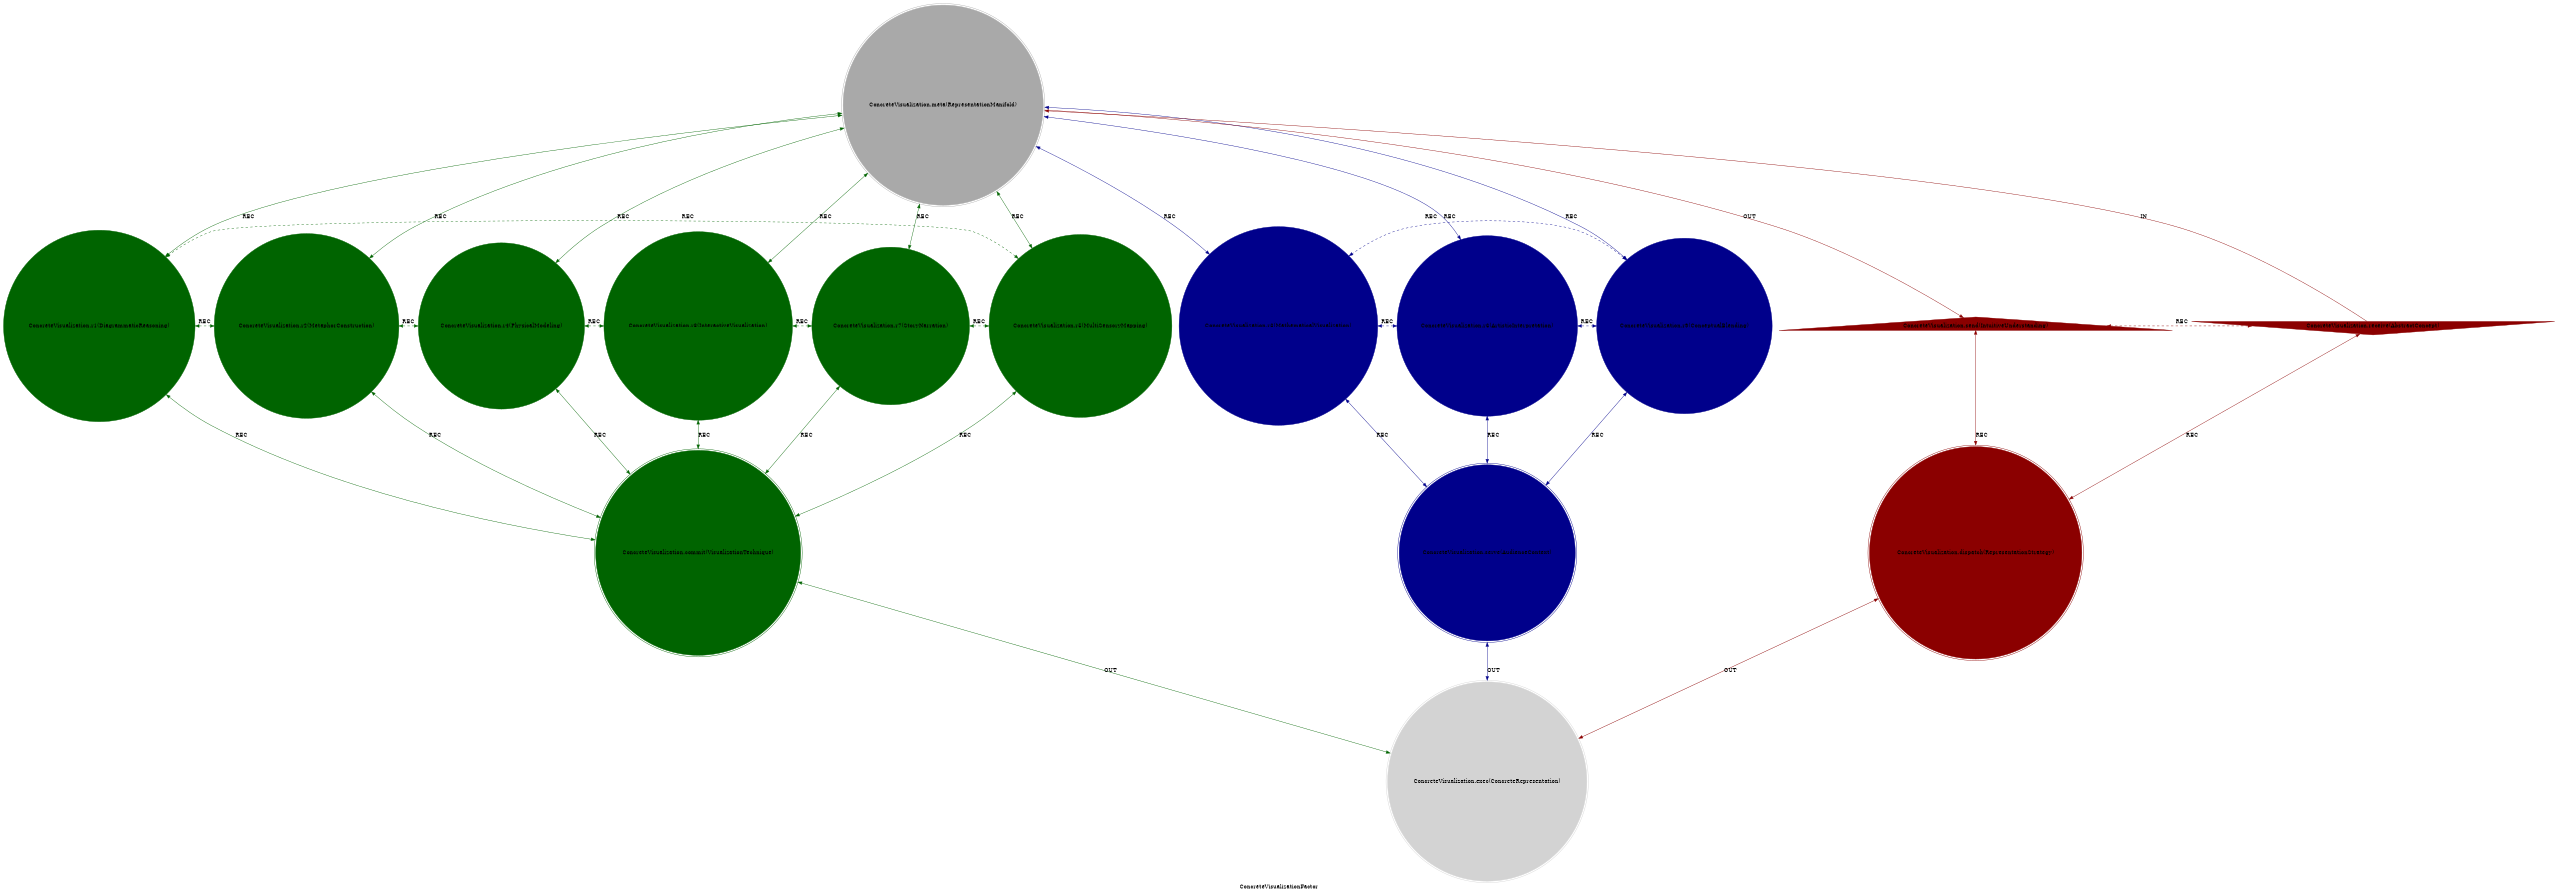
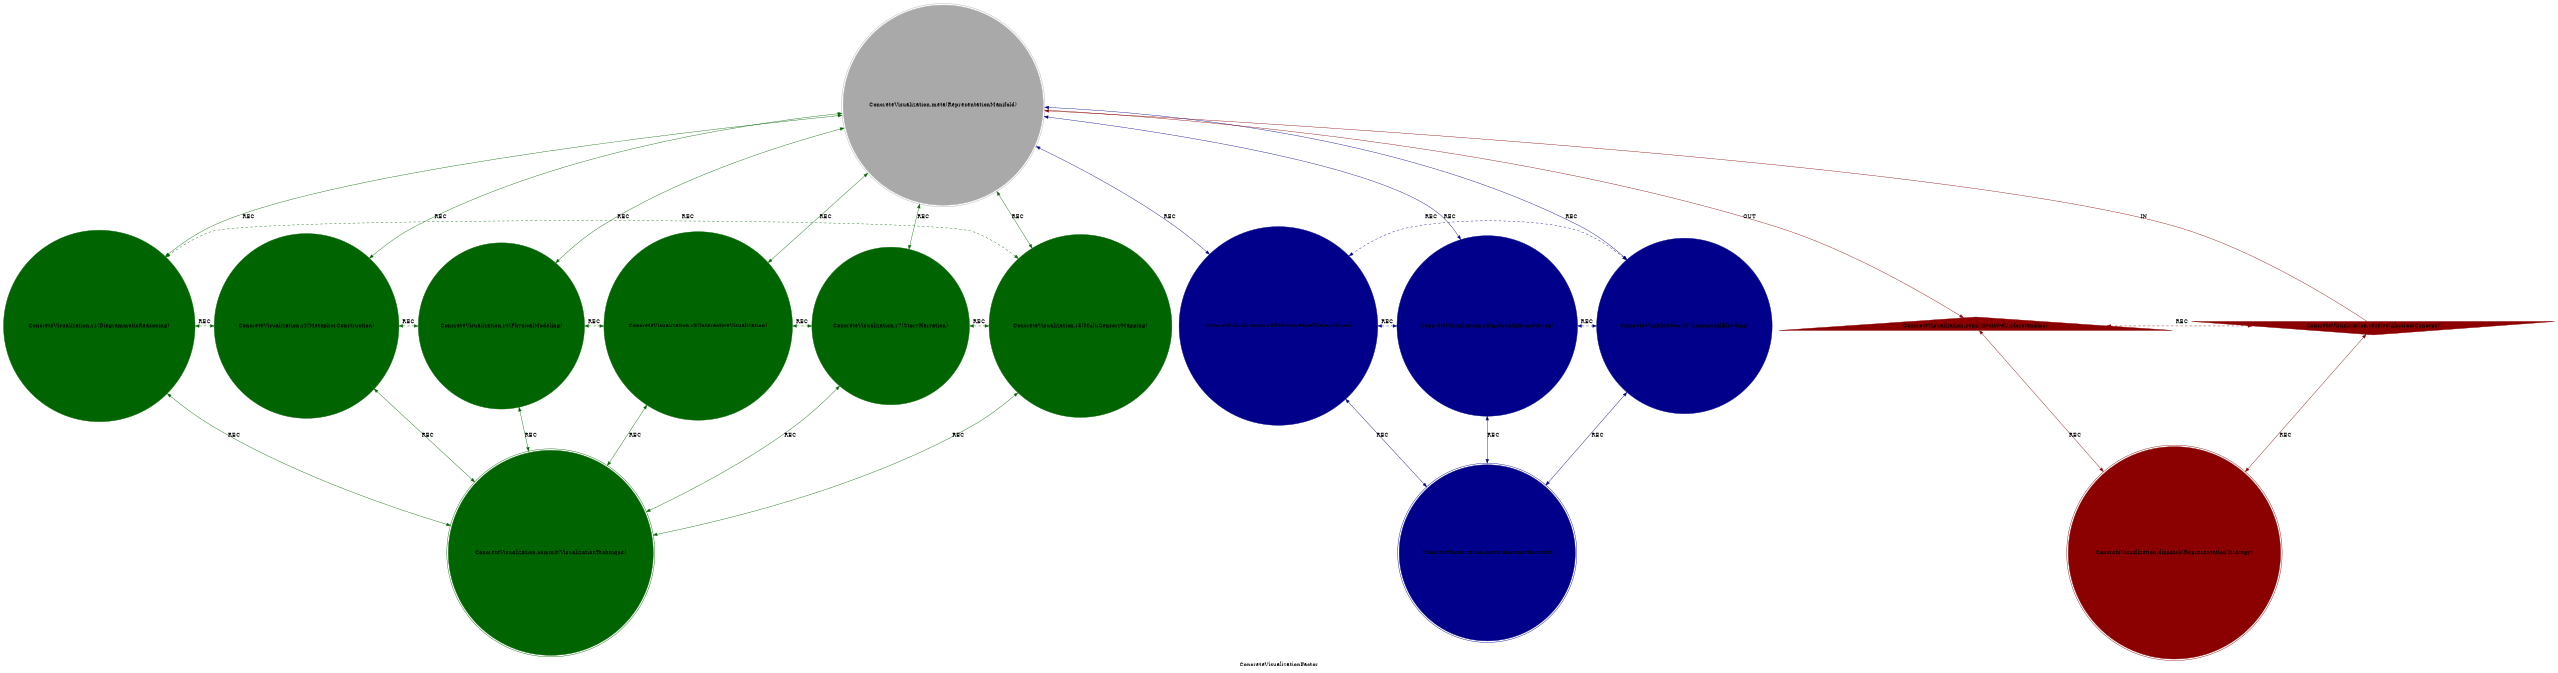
node "ConcreteVisualization.exec(ConcreteRepresentation)": removed
